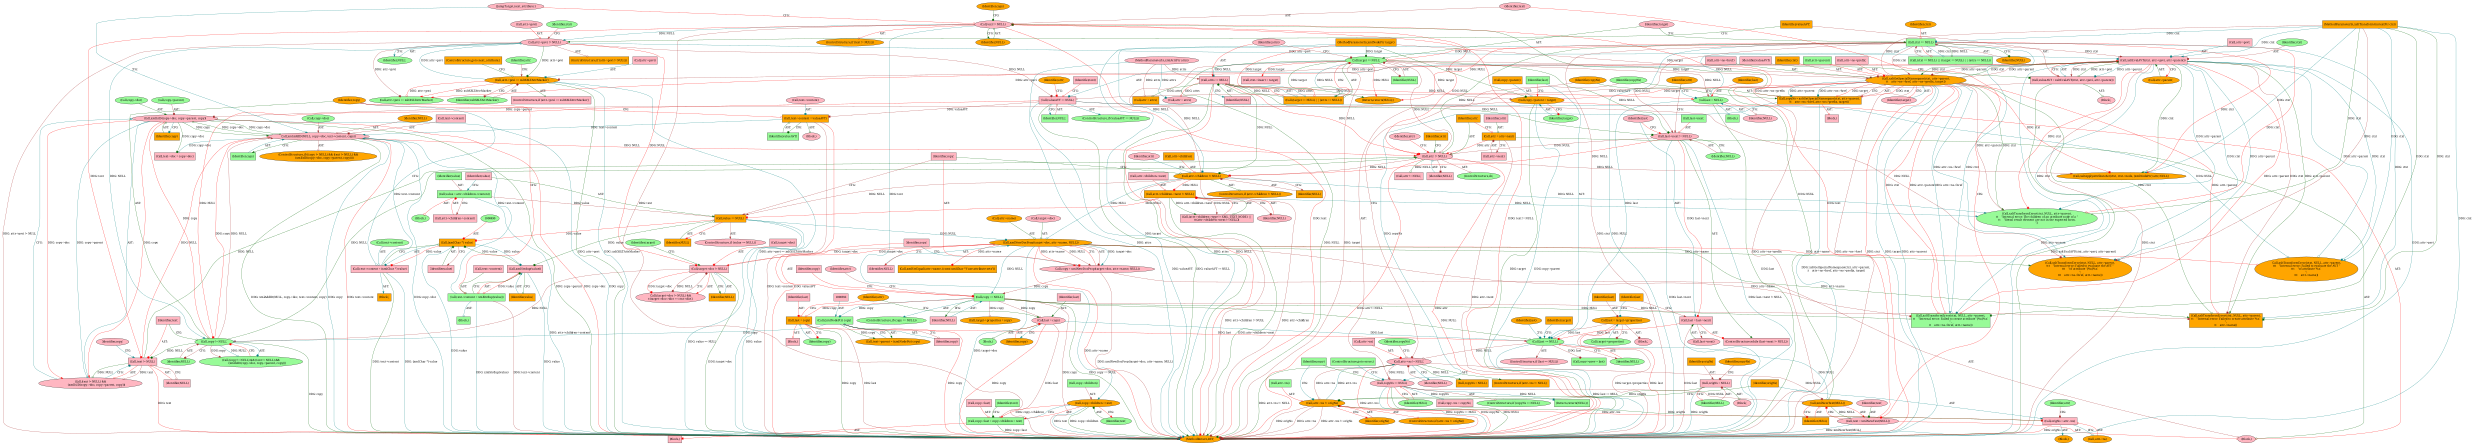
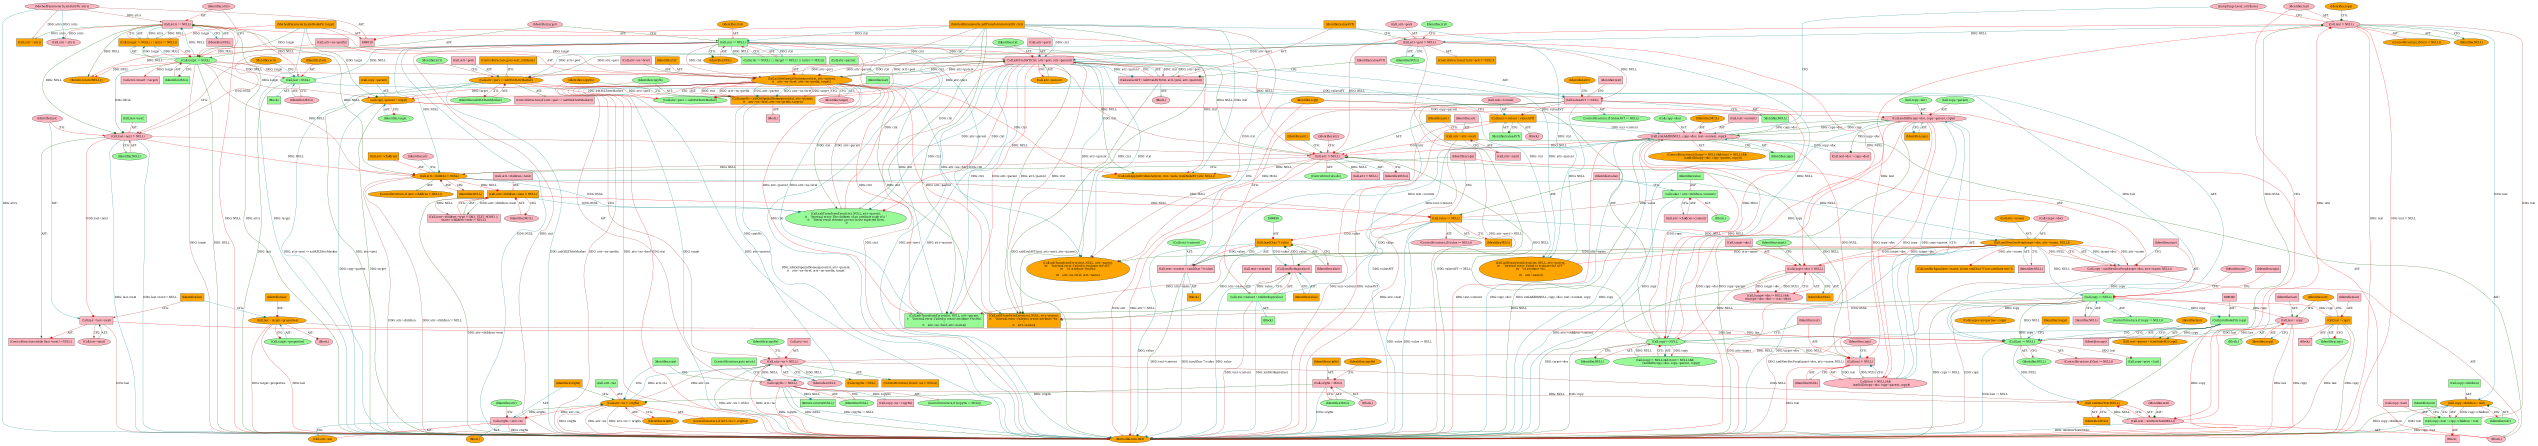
node "1000110": added
edge "(Call,ctxt == NULL)" -> "(Call,target == NULL)": now "(Call,attr->ns->prefix)" -> "(Call,target == NULL)"
